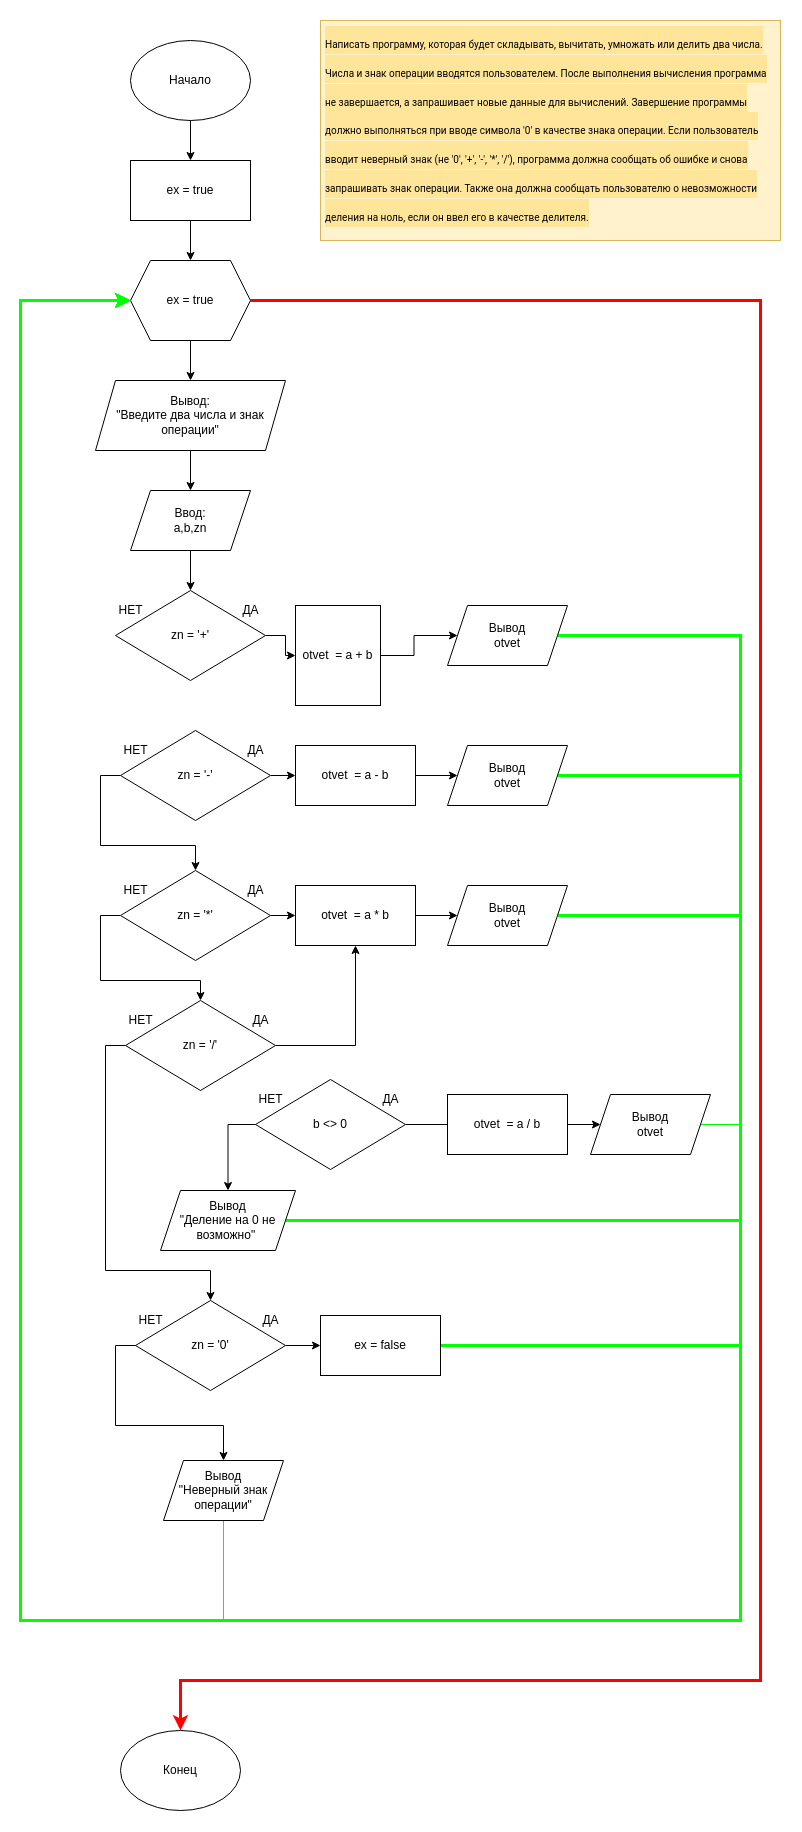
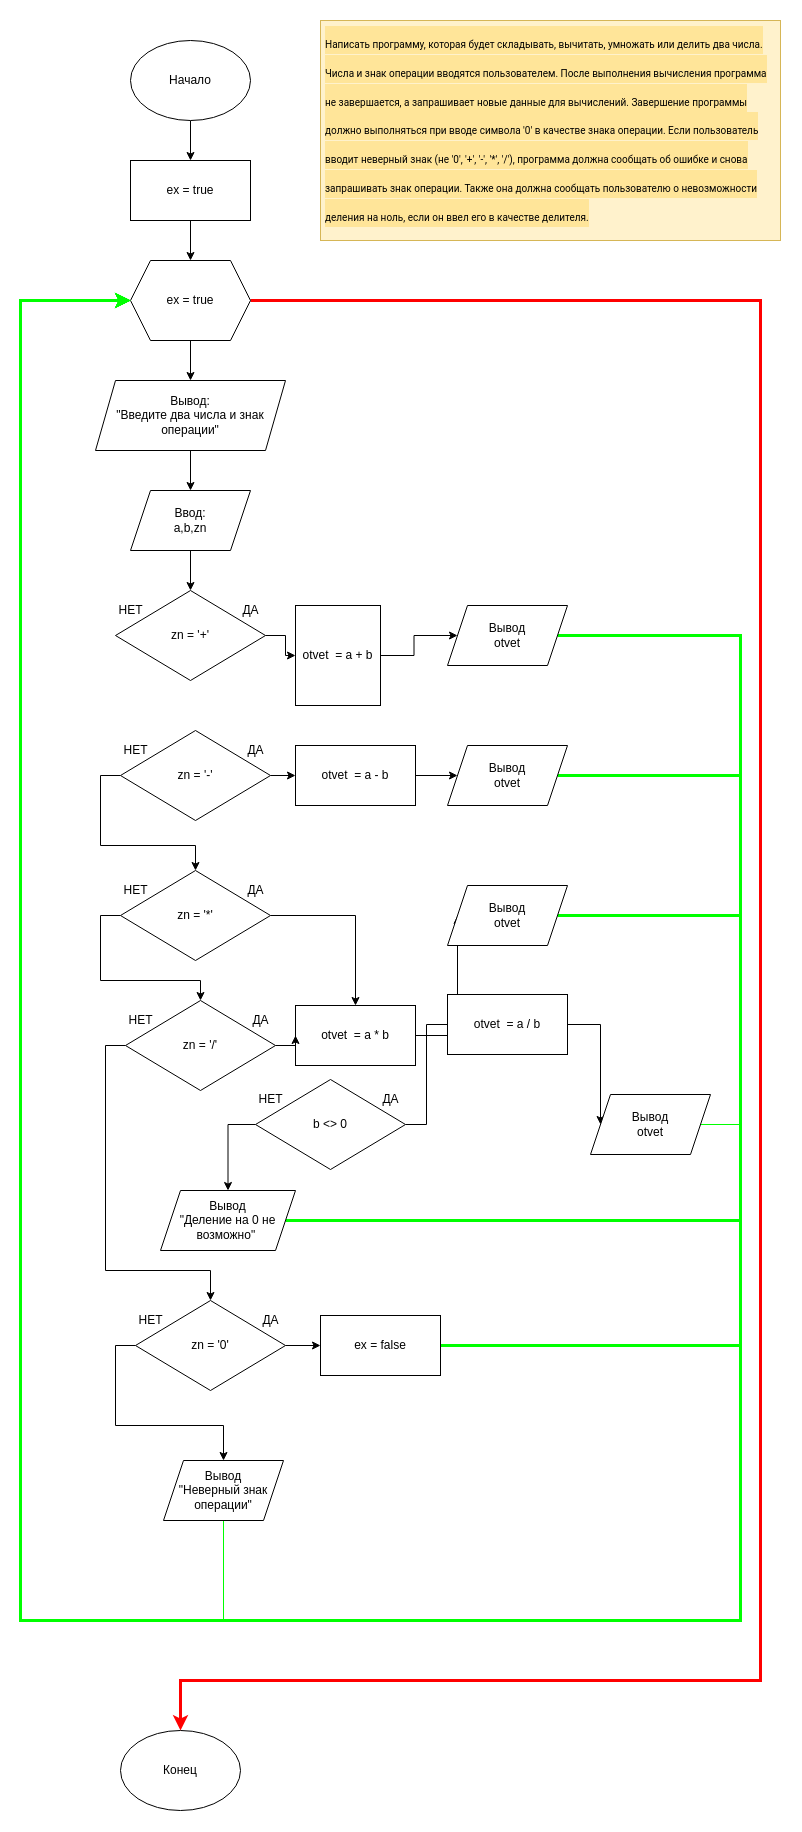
node "otvet = a * b": moved (356, 916) -> (356, 1036)
node "otvet = a / b": moved (508, 1125) -> (508, 1025)
